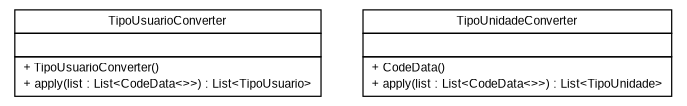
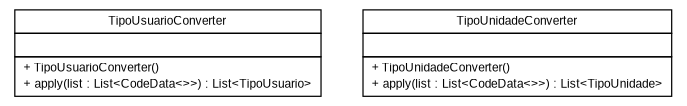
node "TipoUnidadeConverter": text "+ CodeData()" -> "+ TipoUnidadeConverter()"
